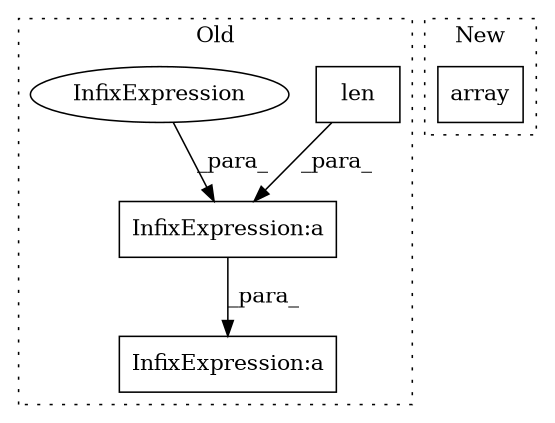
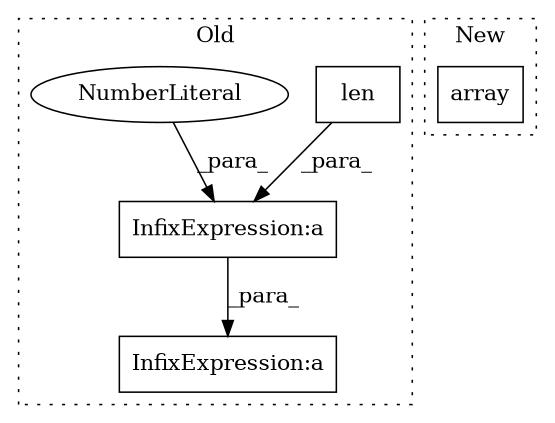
node "InfixExpression": label "InfixExpression" -> "NumberLiteral"
